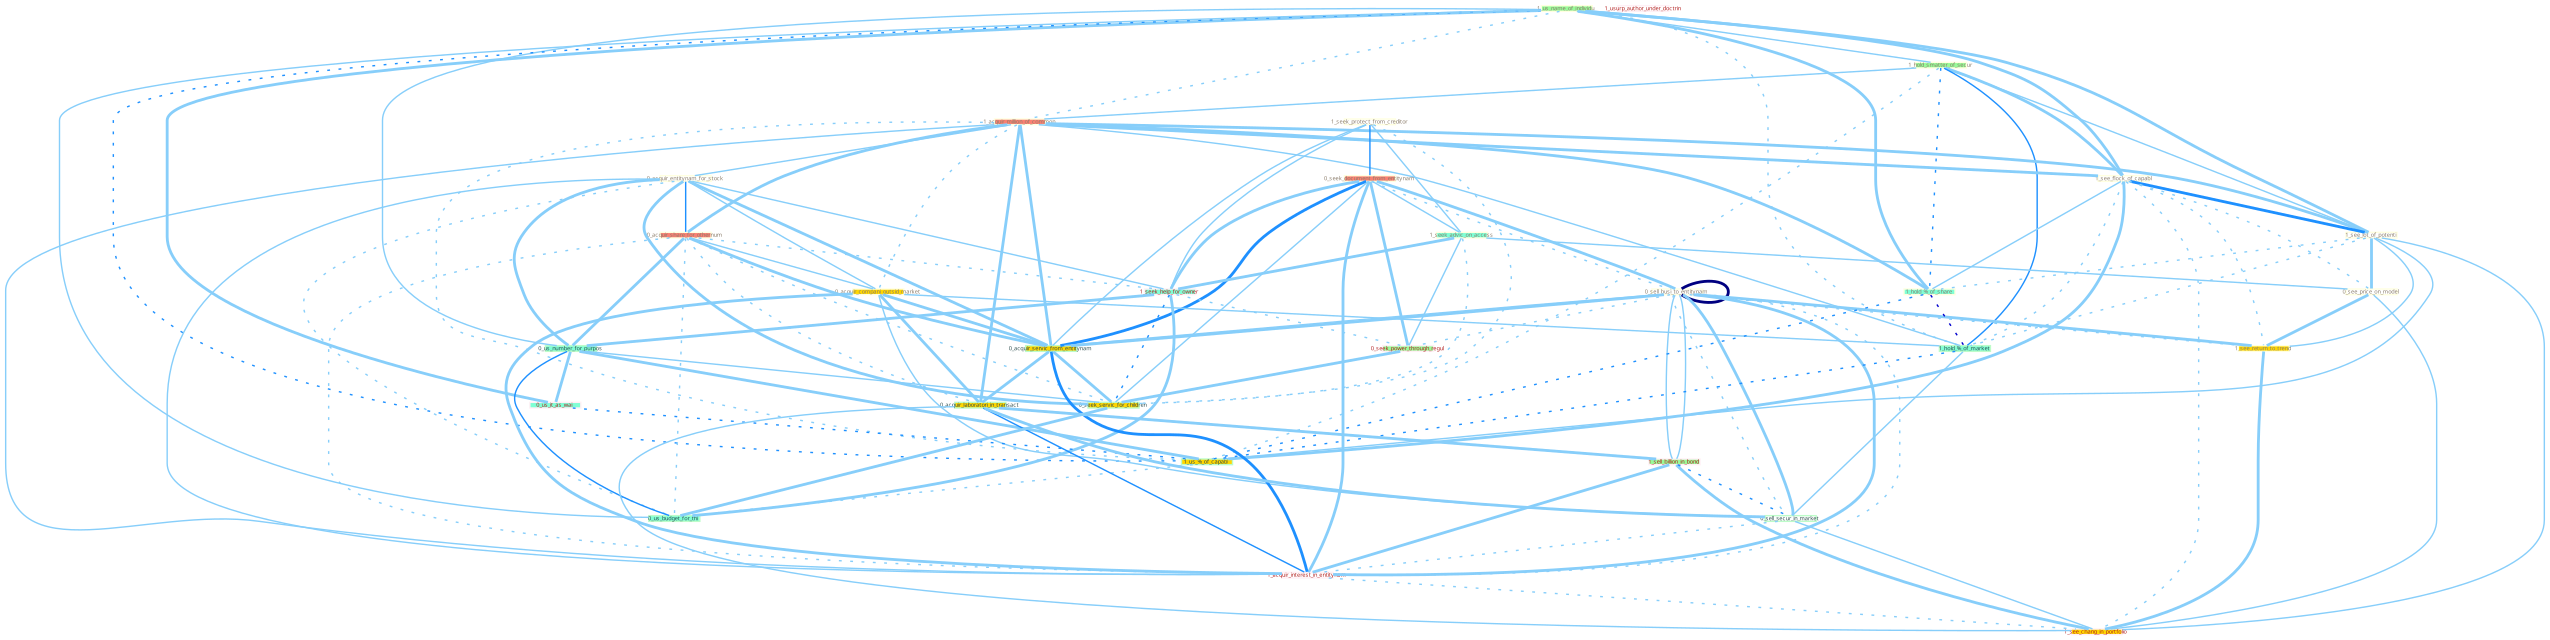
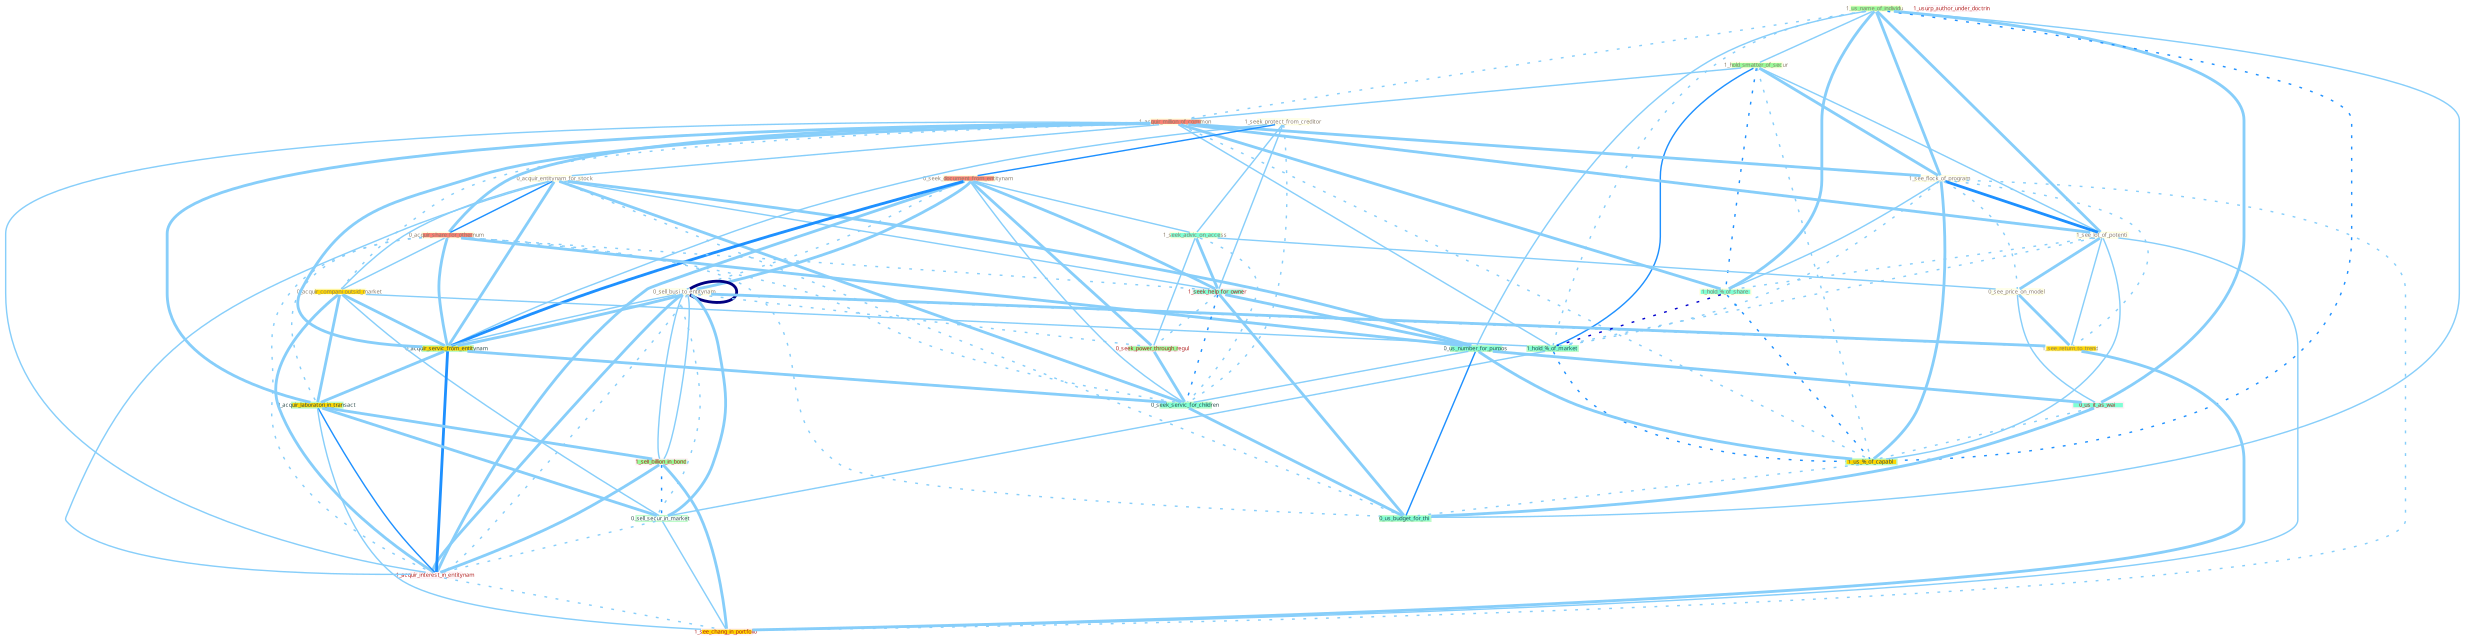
node "1_see_flock_of_capabl": label "1_see_flock_of_capabl" -> "1_see_flock_of_program"
node "0_seek_servic_for_children": fillcolor gold -> aquamarine
edge "0_us_it_as_wai" -- "1_us_%_of_capabl": color #1e90ff -> #87cefa
edge "0_us_it_as_wai" -- "0_us_budget_for_thi": added
edge "0_see_price_on_model" -- "1_see_chang_in_portfolio": now "0_see_price_on_model" -- "0_us_it_as_wai"
